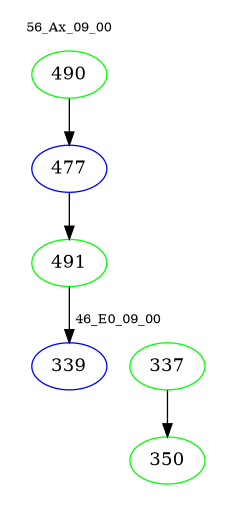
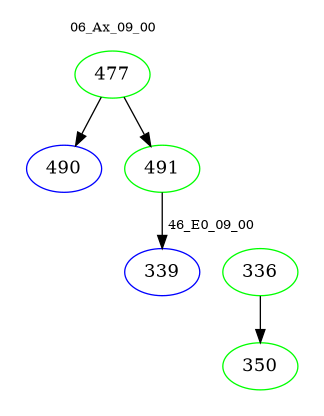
cluster "56_Ax_09_00": label "56_Ax_09_00" -> "06_Ax_09_00"
node "490": color green -> blue
edge "490" -> "477": reversed
node "477": color blue -> green
node "337": label "337" -> "336"
